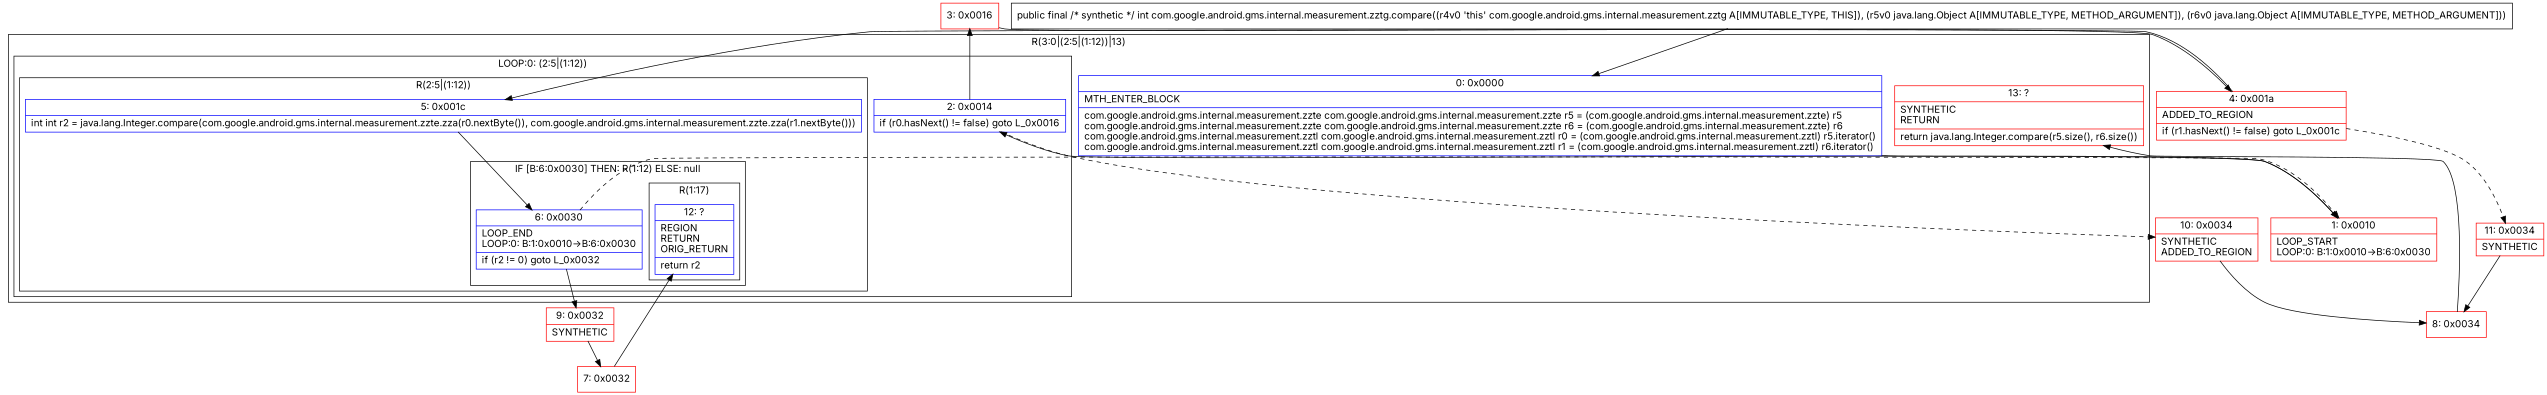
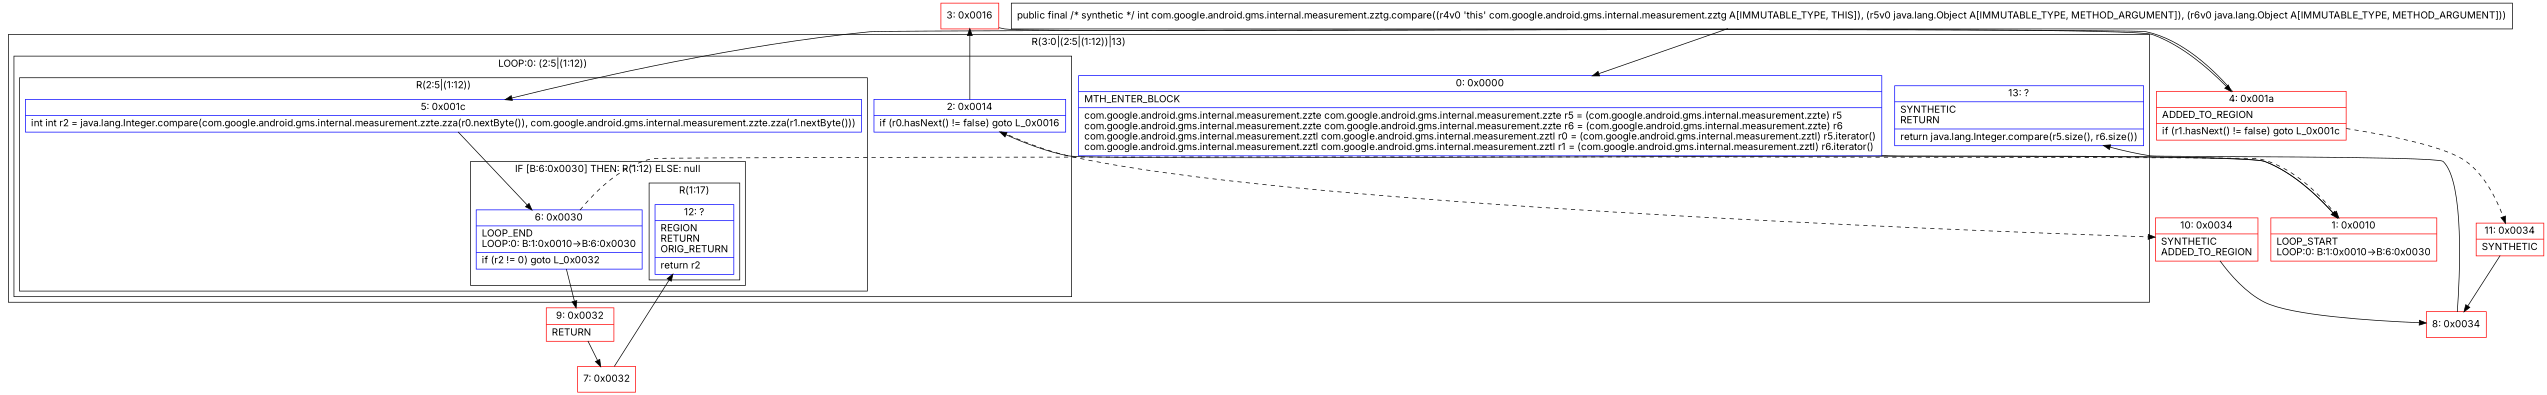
node "13: ?": color red -> blue
node "9: 0x0032": text "SYNTHETIC" -> "RETURN"
